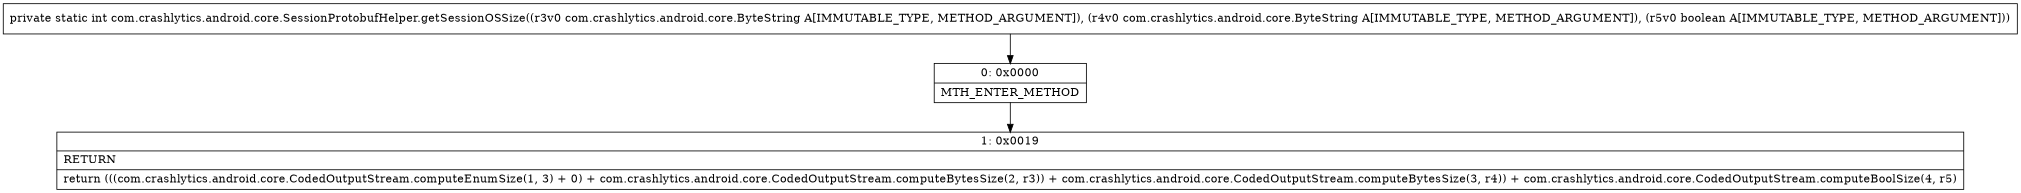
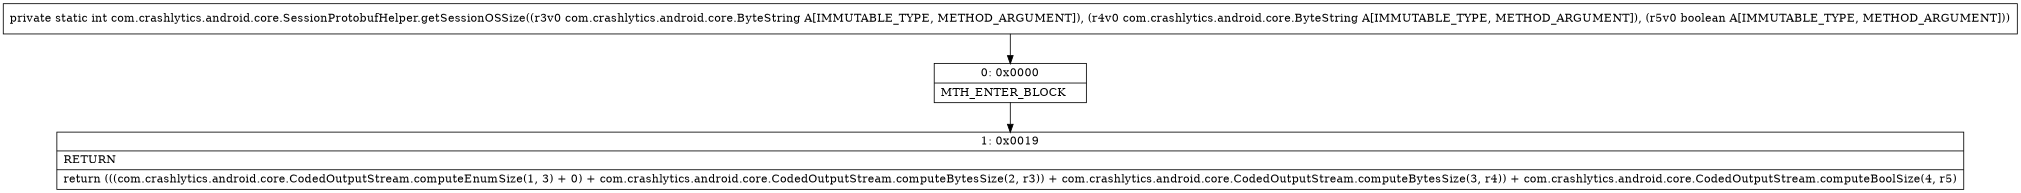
node "0: 0x0000": text "MTH_ENTER_METHOD" -> "MTH_ENTER_BLOCK"
